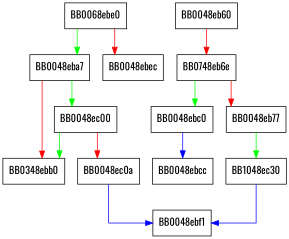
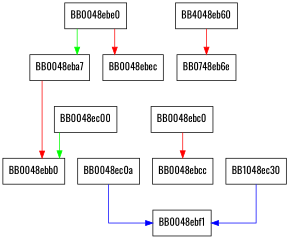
node "BB0068ebe0": label "BB0068ebe0" -> "BB0048ebe0"
node "BB0048eb60": label "BB0048eb60" -> "BB4048eb60"
edge "BB0048eba7" -> "BB0048ec00": removed
edge "BB0748eb6e" -> "BB0048ebc0": removed
node "BB0048eb77": removed
edge "BB0048ec00" -> "BB0048ec0a": removed
edge "BB0048ebc0" -> "BB0048ebcc": color blue -> red
node "BB0348ebb0": label "BB0348ebb0" -> "BB0048ebb0"
